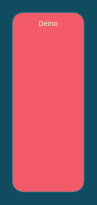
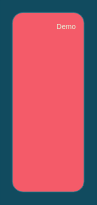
node "Demo": moved (48, 24) -> (66, 27)
